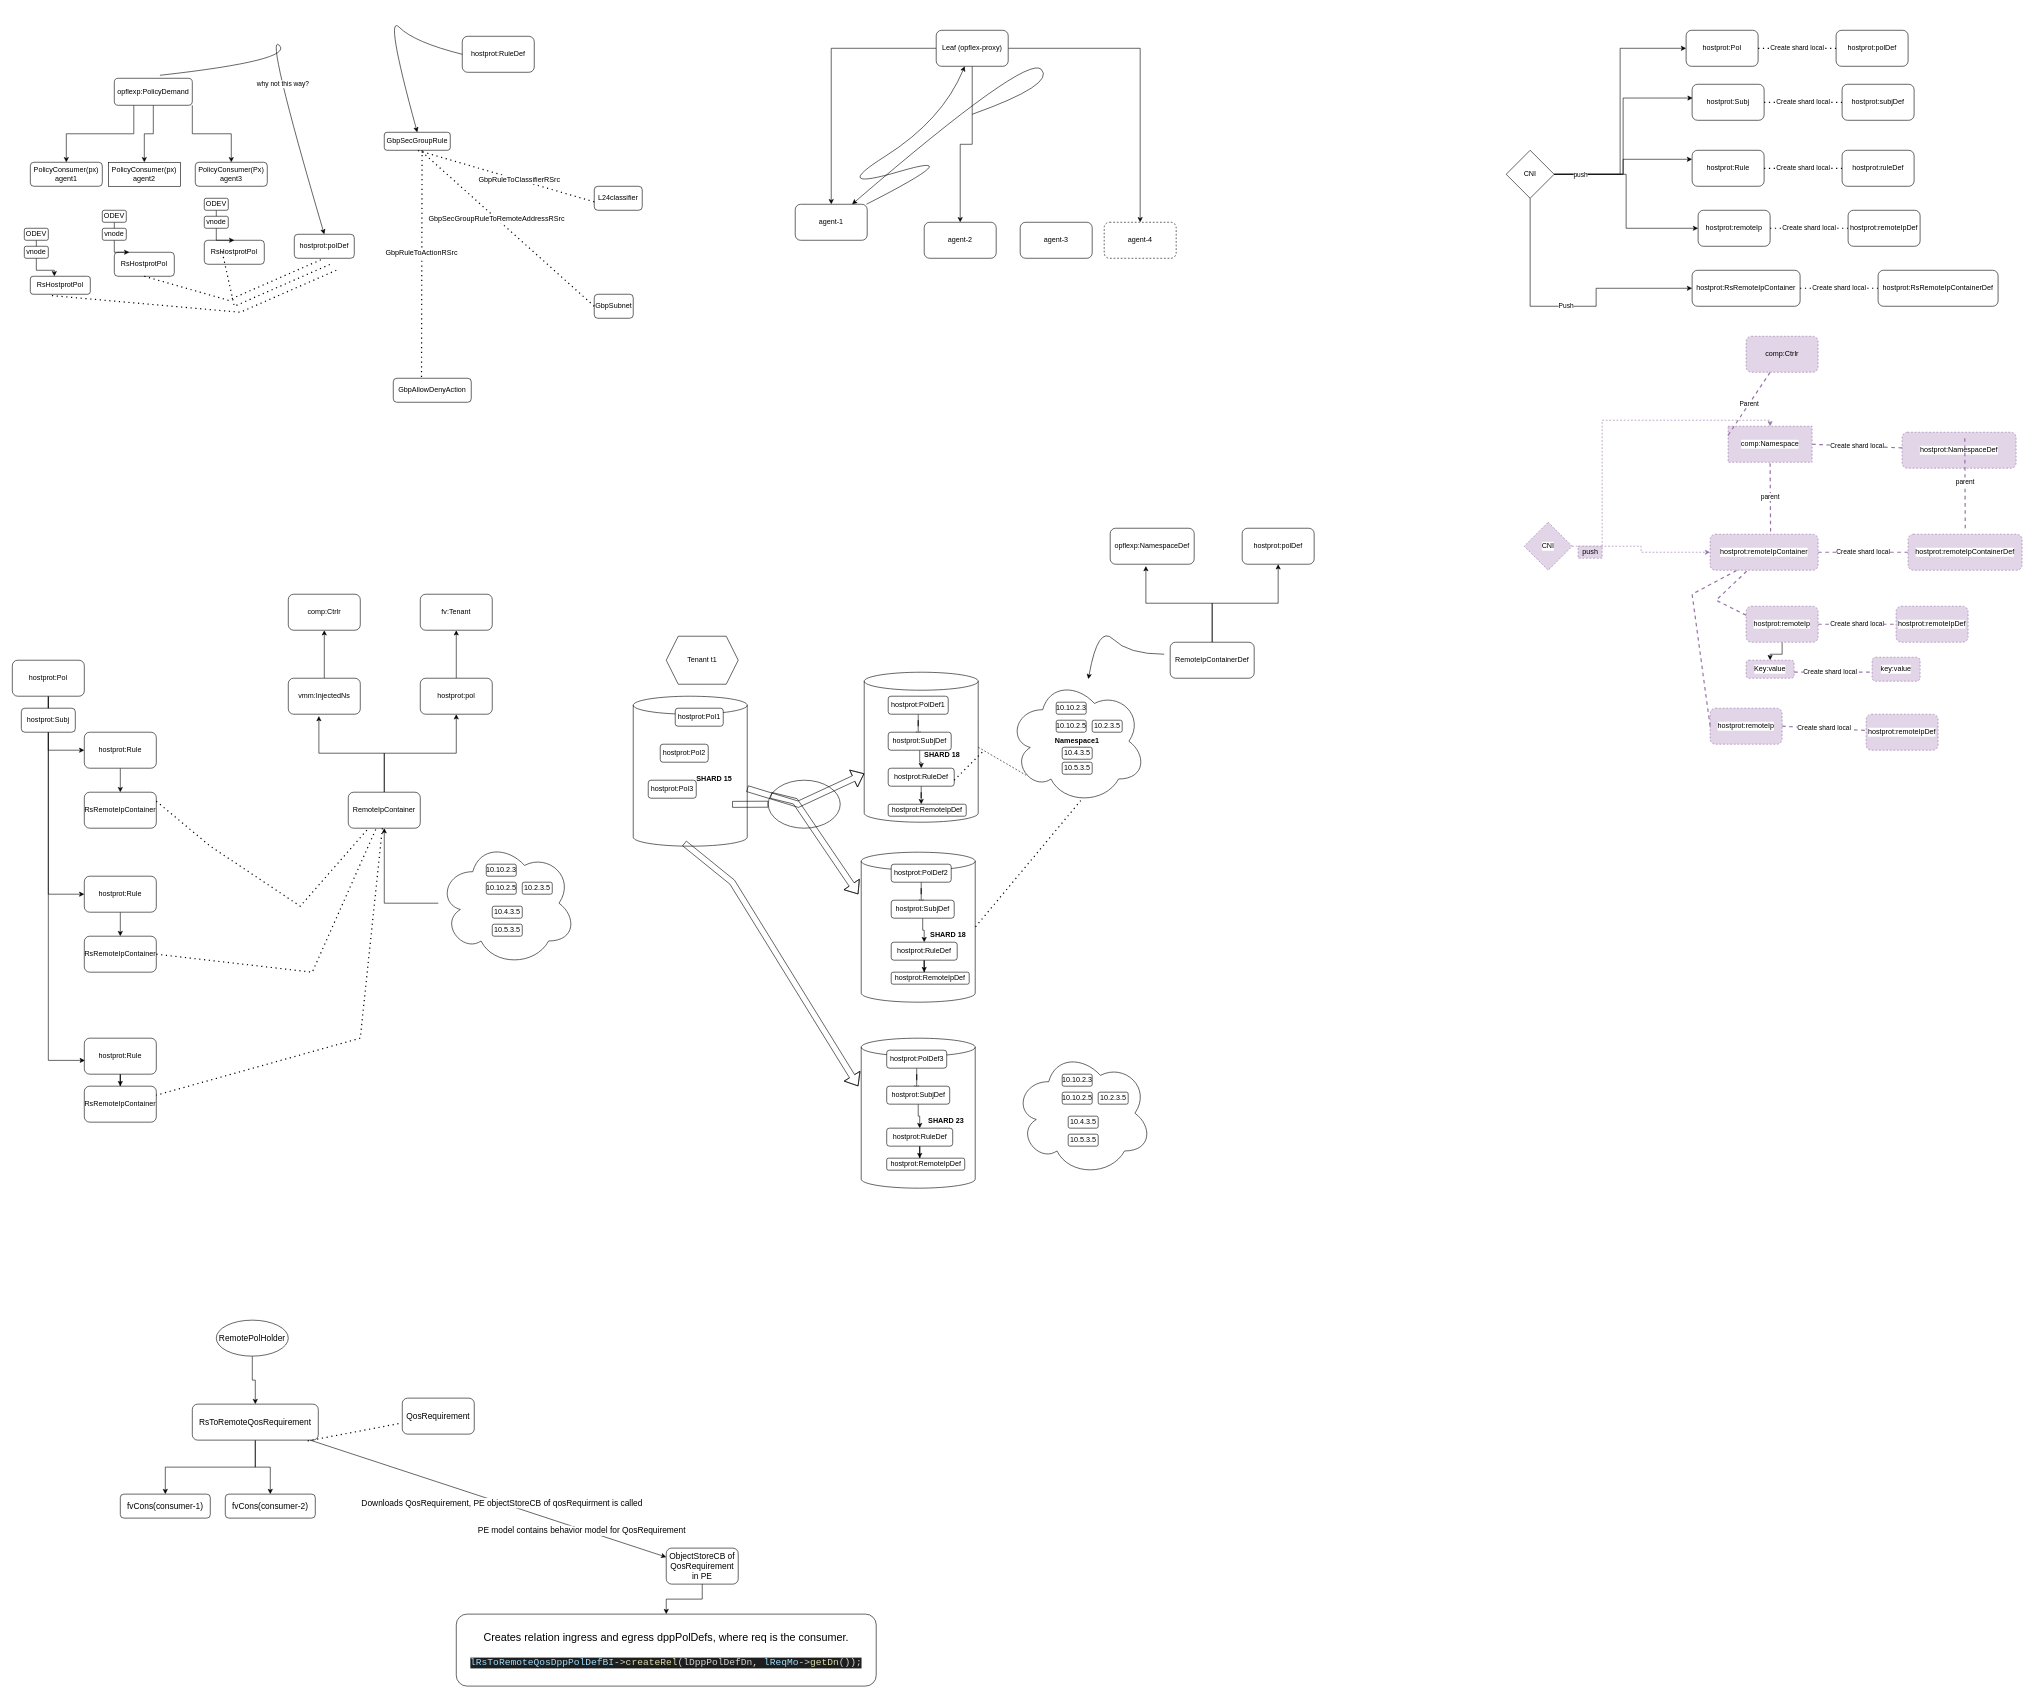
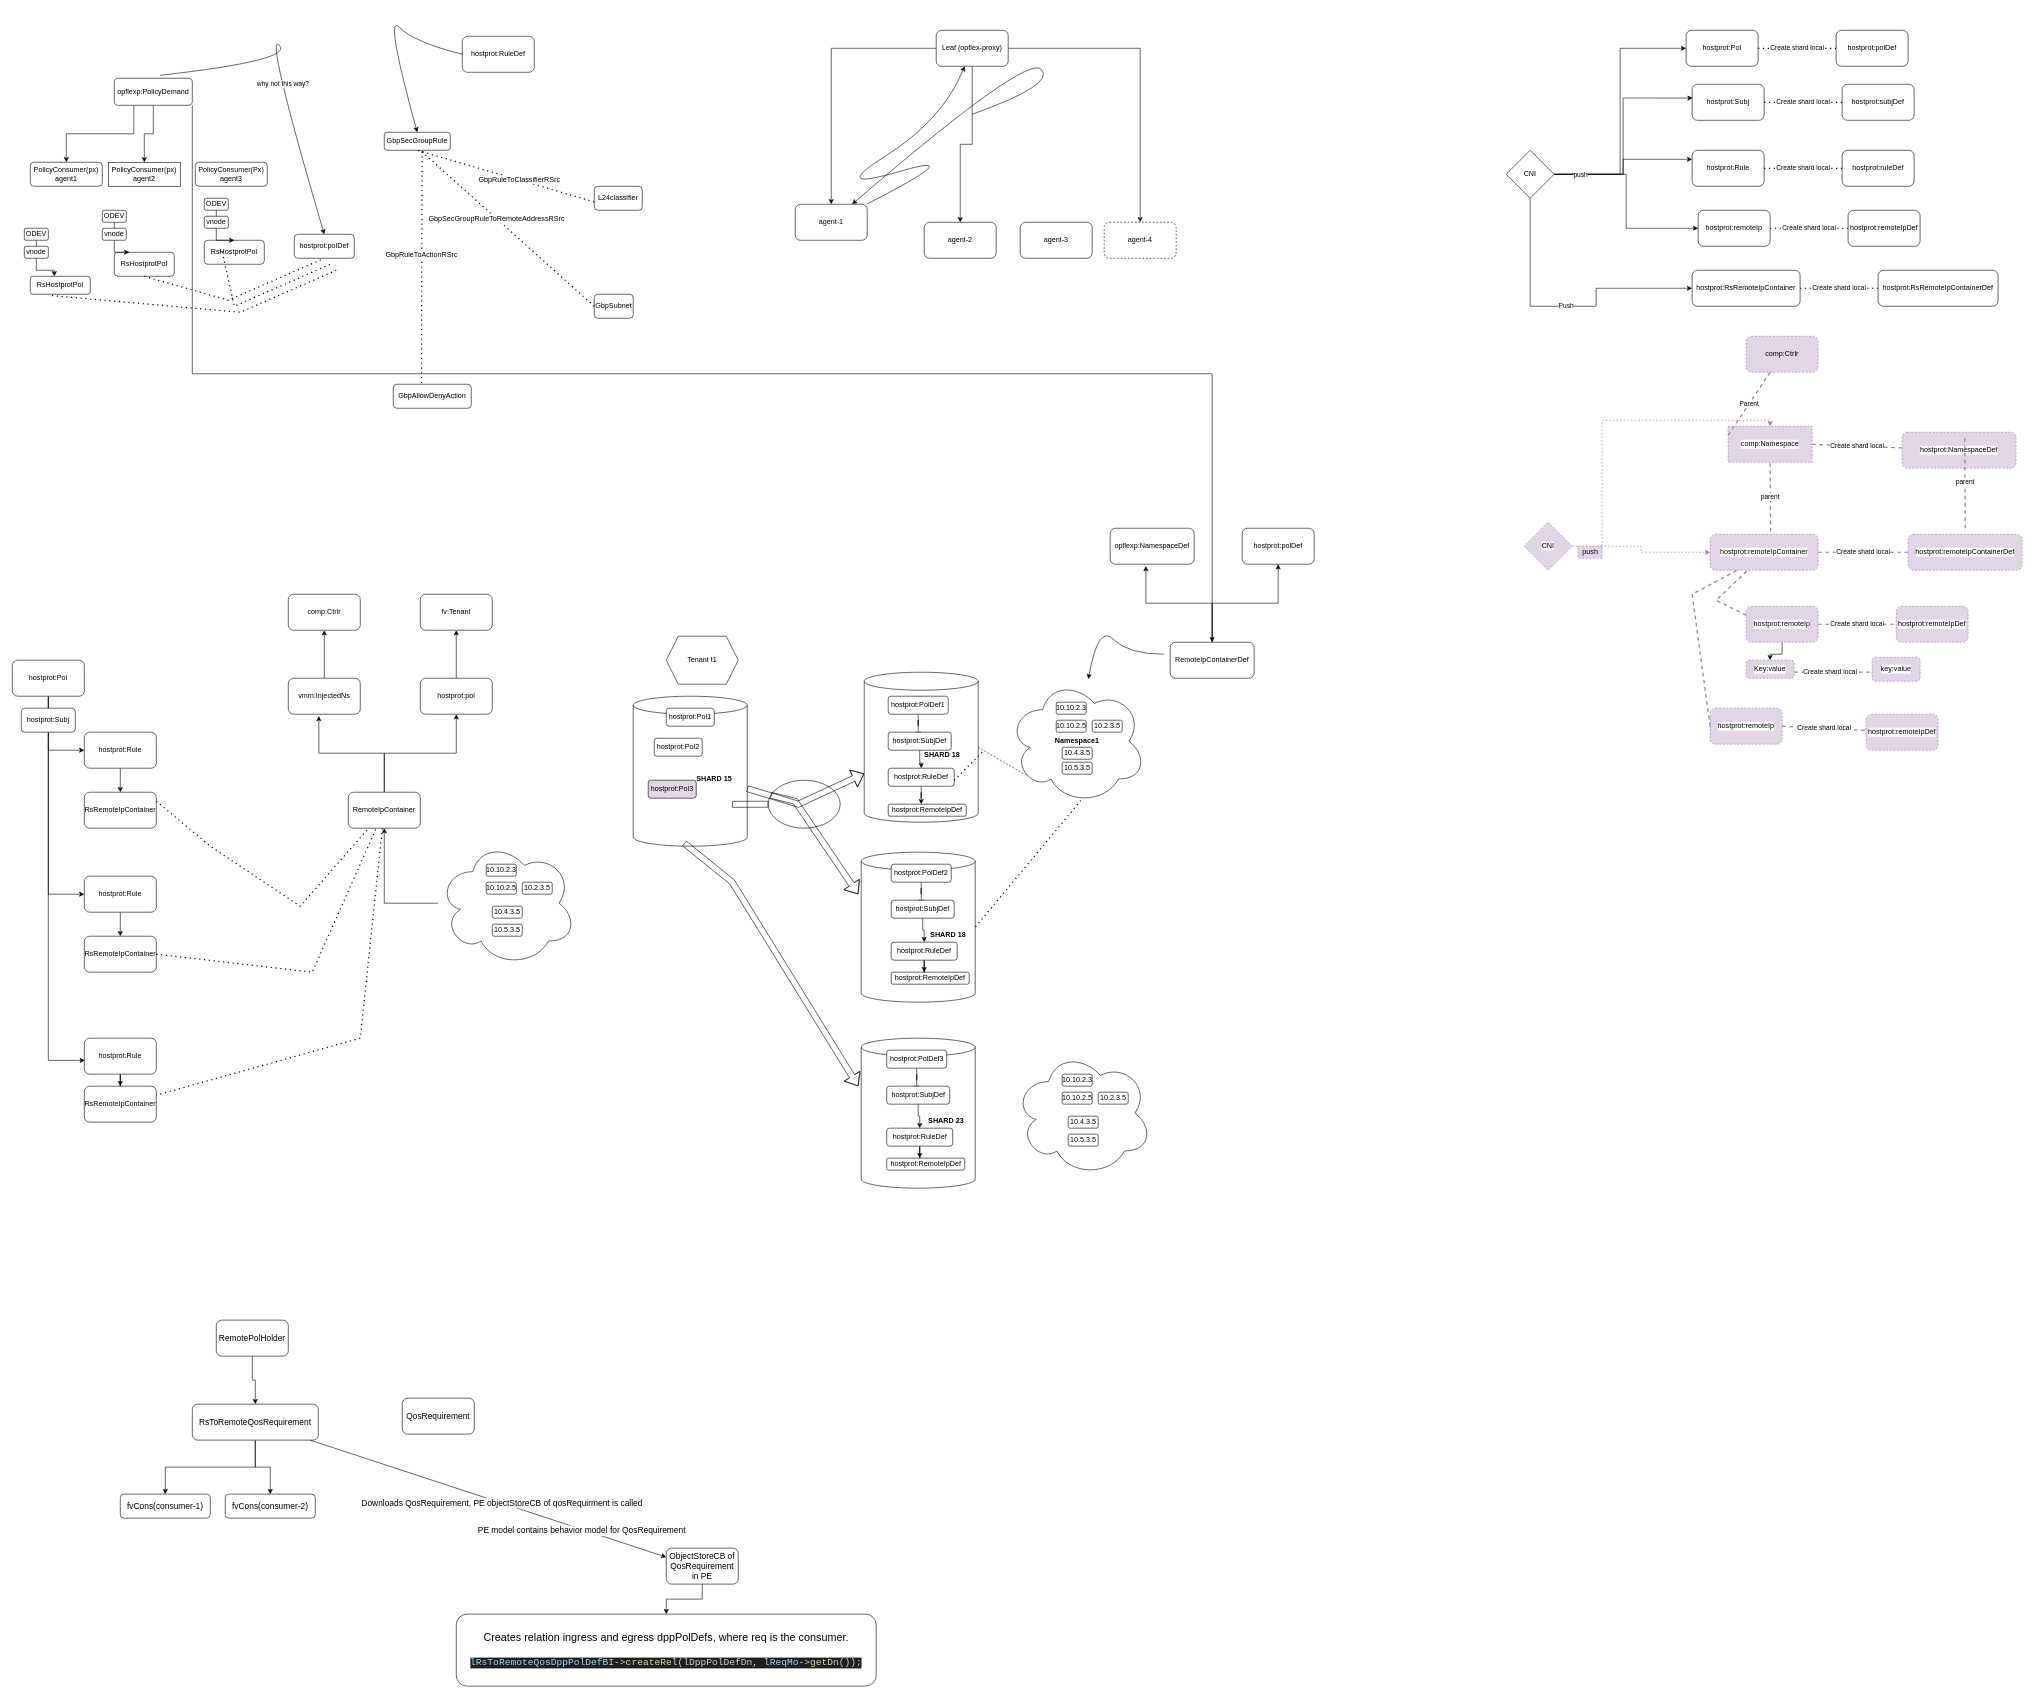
edge "opflexp:PolicyDemand" -> "PolicyConsumer(Px) agent3": now "opflexp:PolicyDemand" -> "RemoteIpContainerDef"
node "GbpAllowDenyAction": moved (432, 390) -> (432, 396)
node "hostprot:Pol1": moved (699, 717) -> (690, 717)
node "hostprot:Pol2": moved (684, 753) -> (678, 747)
node "hostprot:Pol3": fillcolor #ffffff -> #e1d5e7
node "RemotePolHolder": shape ellipse -> rounded rectangle
edge "QosRequirement" -- "RsToRemoteQosRequirement": removed
